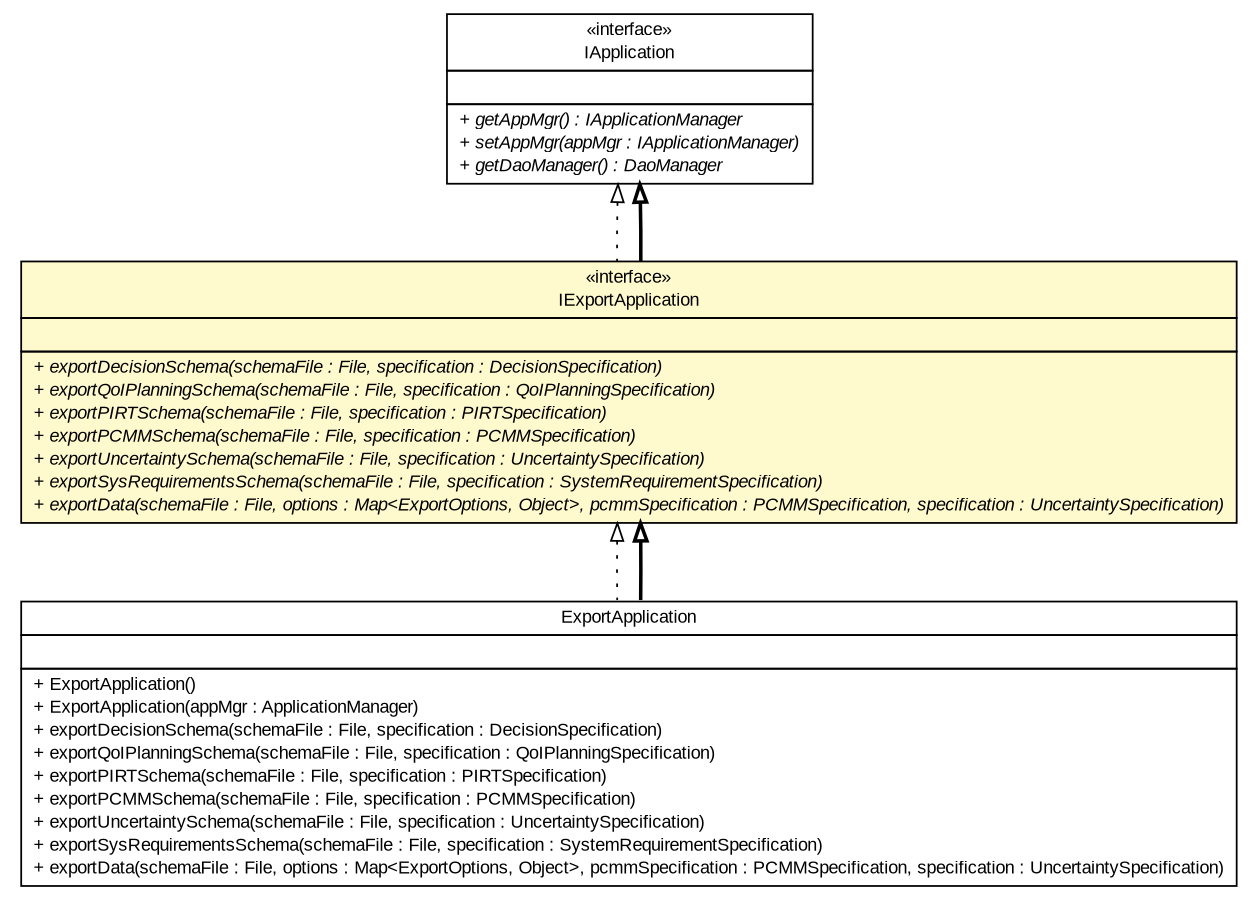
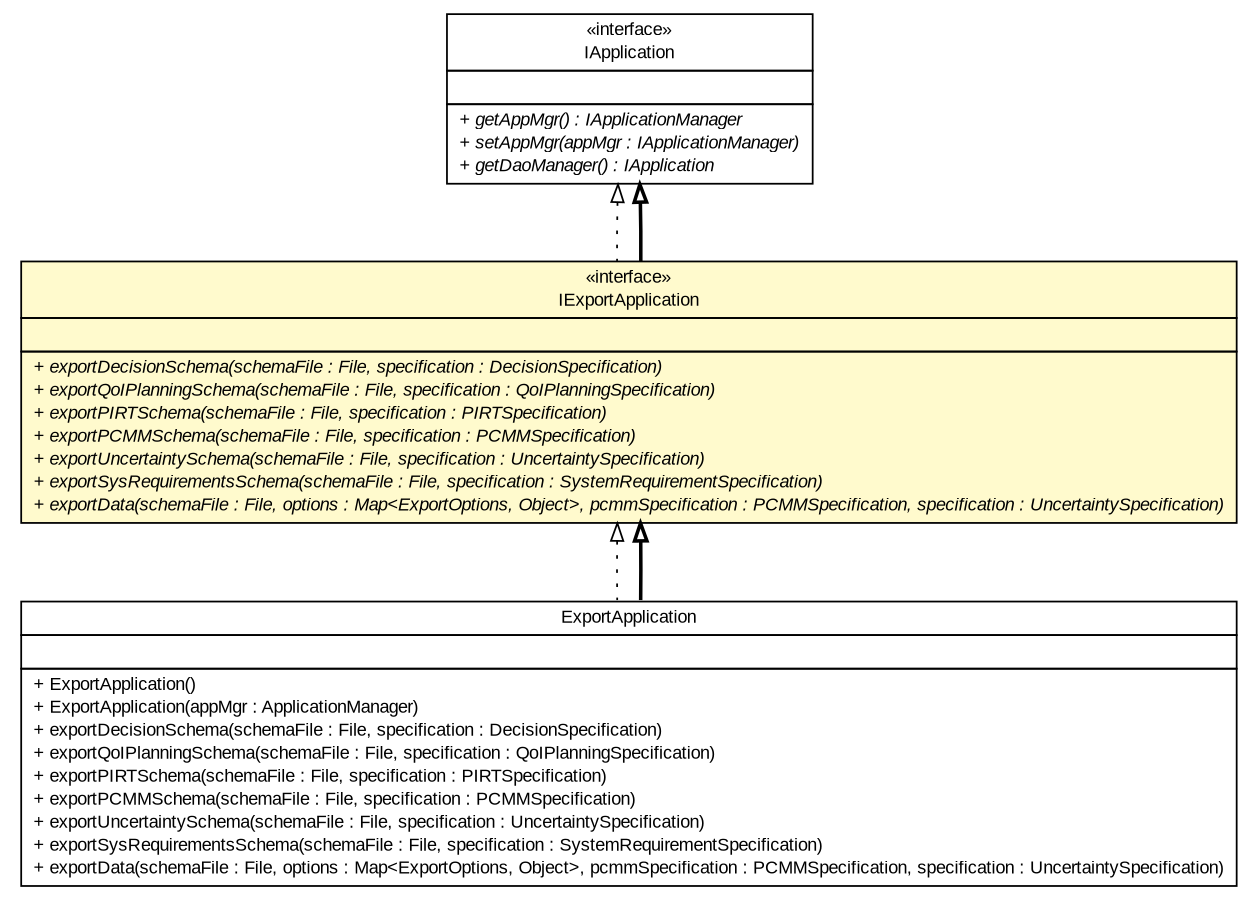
node "IApplication": text "+ getDaoManager() : DaoManager" -> "+ getDaoManager() : IApplication"
